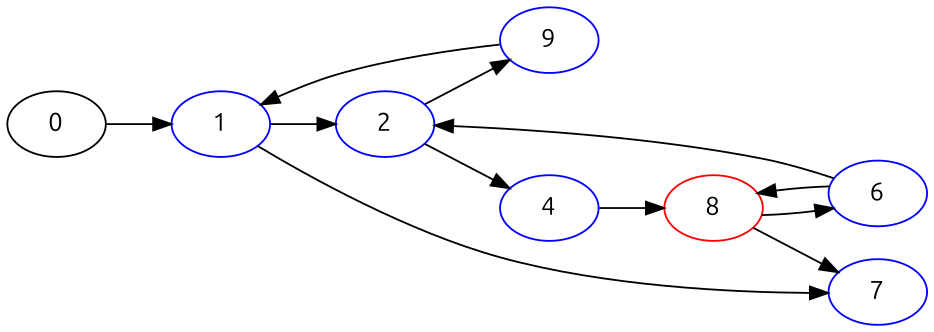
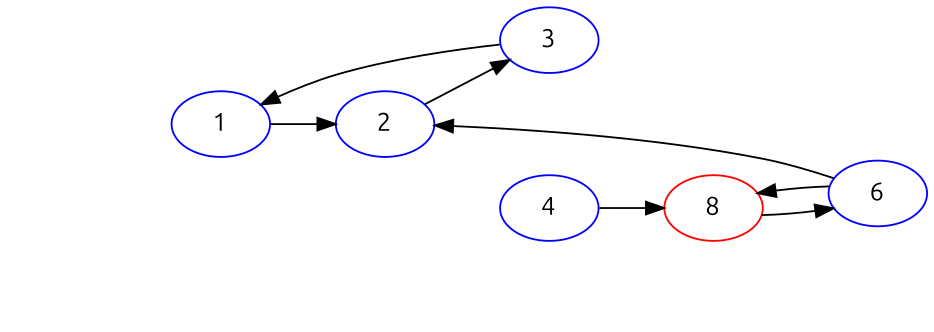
node "9": label "9" -> "3"
node "0": removed
edge "2" -> "4": removed
node "7": removed
